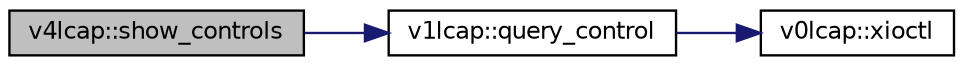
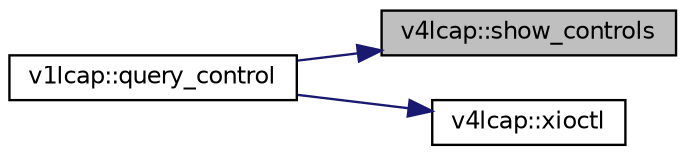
edge "v4lcap::show_controls" -> "v1lcap::query_control": reversed
node "v0lcap::xioctl": label "v0lcap::xioctl" -> "v4lcap::xioctl"
